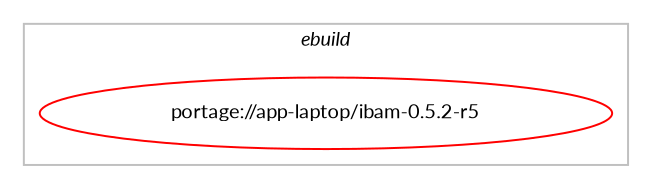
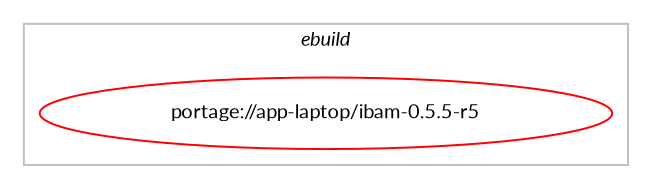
node "portage://app-laptop/ibam-0.5.2-r5": label "portage://app-laptop/ibam-0.5.2-r5" -> "portage://app-laptop/ibam-0.5.5-r5"
